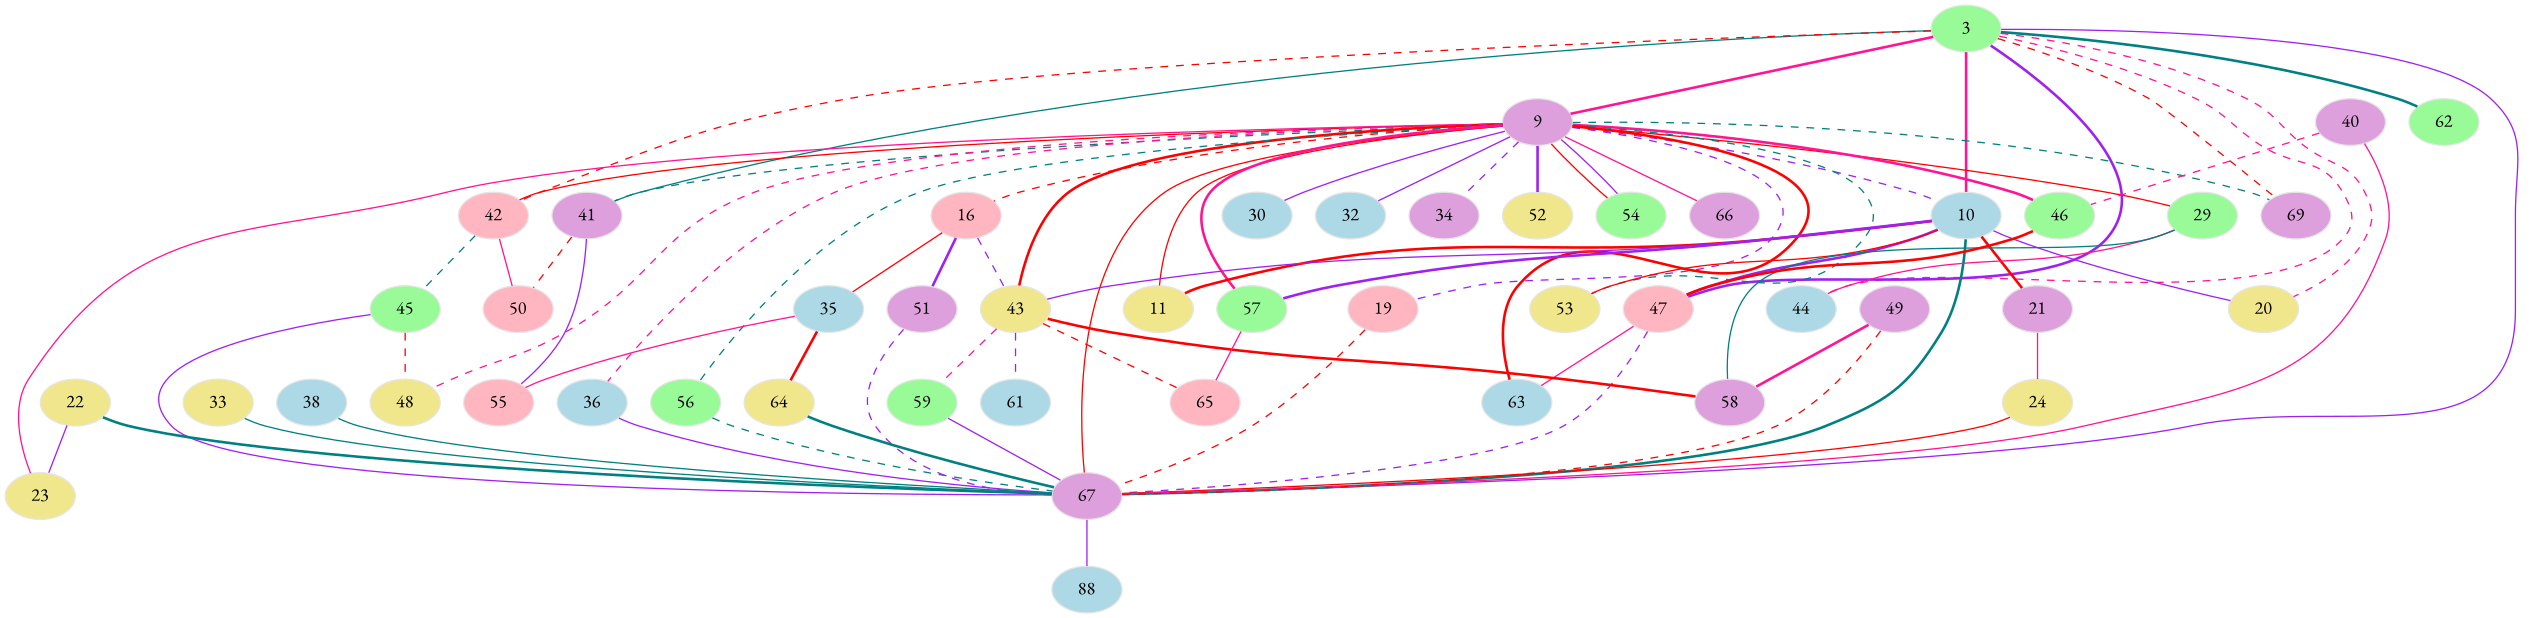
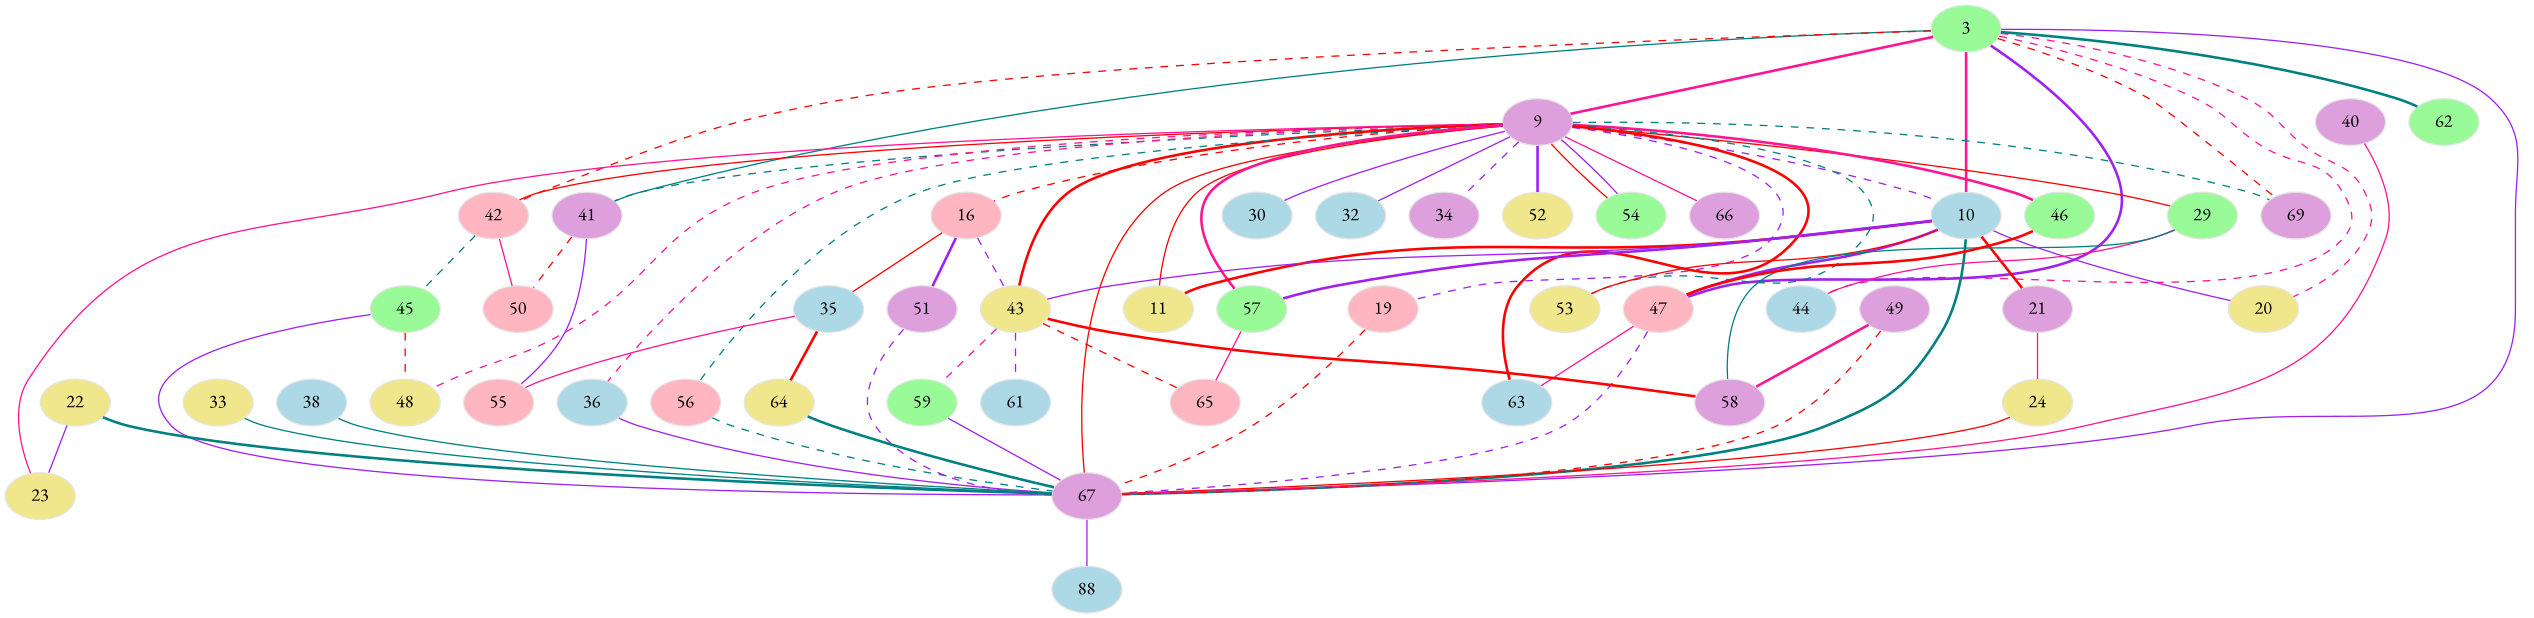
edge "40" -- "46": removed
node "56": fillcolor palegreen -> lightpink
